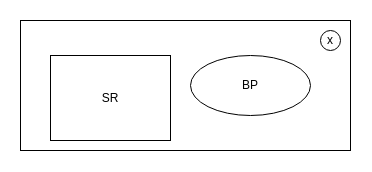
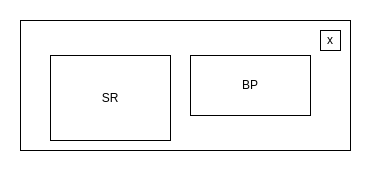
node "x": shape ellipse -> rectangle
node "BP": shape ellipse -> rectangle
